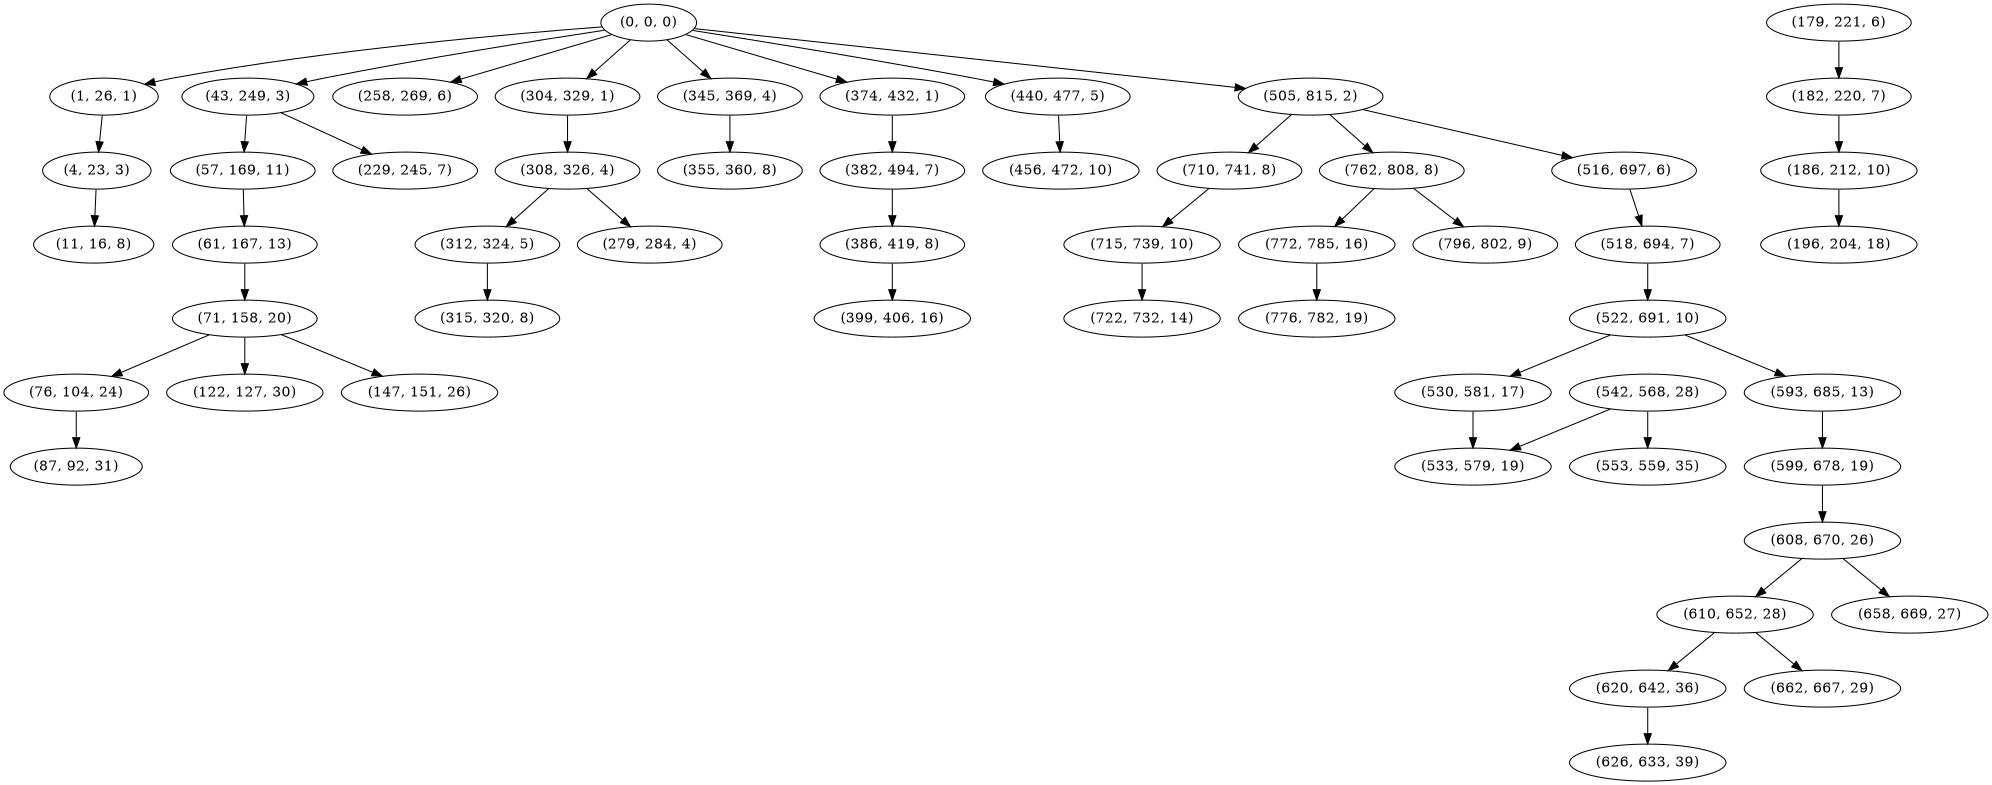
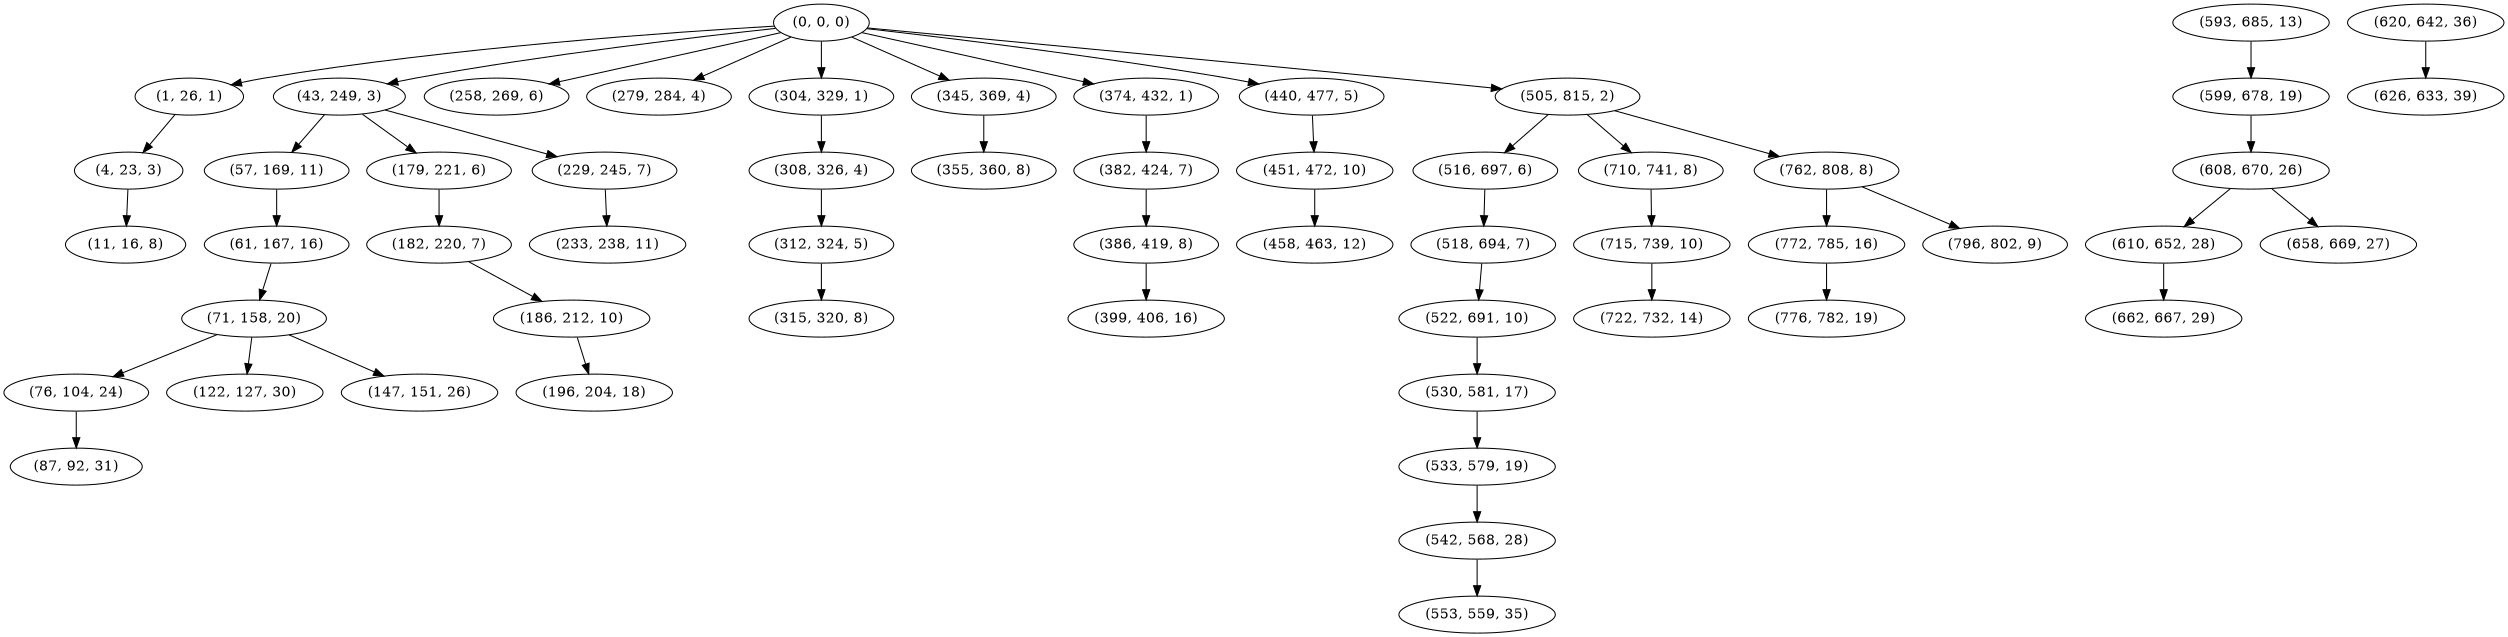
edge "(43, 249, 3)" -> "(179, 221, 6)": added
node "(382, 494, 7)": label "(382, 494, 7)" -> "(382, 424, 7)"
node "(456, 472, 10)": label "(456, 472, 10)" -> "(451, 472, 10)"
edge "(308, 326, 4)" -> "(279, 284, 4)": now "(0, 0, 0)" -> "(279, 284, 4)"
node "(61, 167, 13)": label "(61, 167, 13)" -> "(61, 167, 16)"
node "(233, 238, 11)": added
node "(458, 463, 12)": added
edge "(522, 691, 10)" -> "(593, 685, 13)": removed
edge "(542, 568, 28)" -> "(533, 579, 19)": reversed
edge "(610, 652, 28)" -> "(620, 642, 36)": removed
